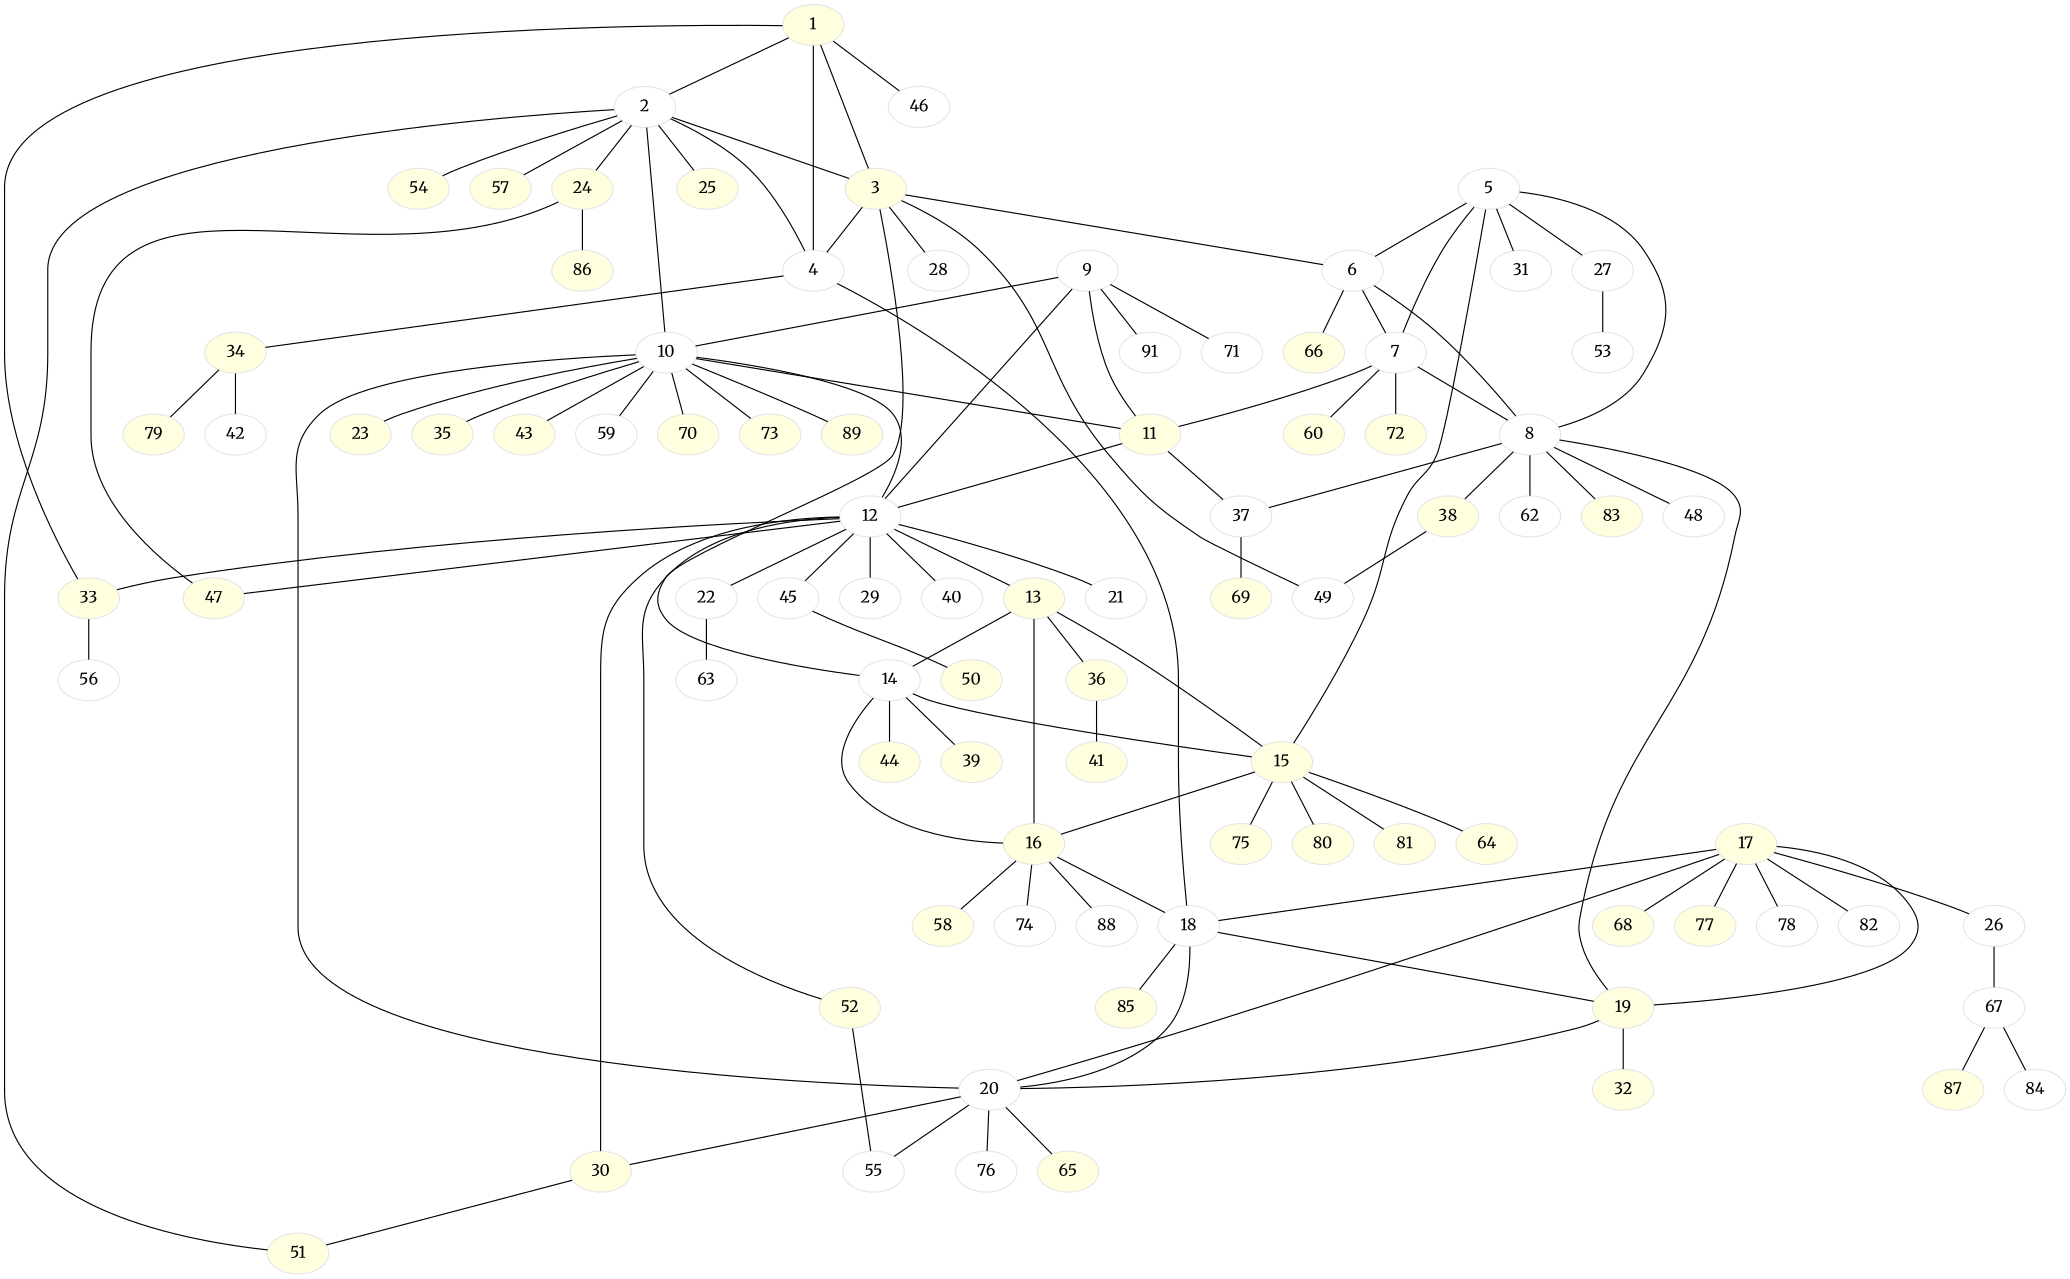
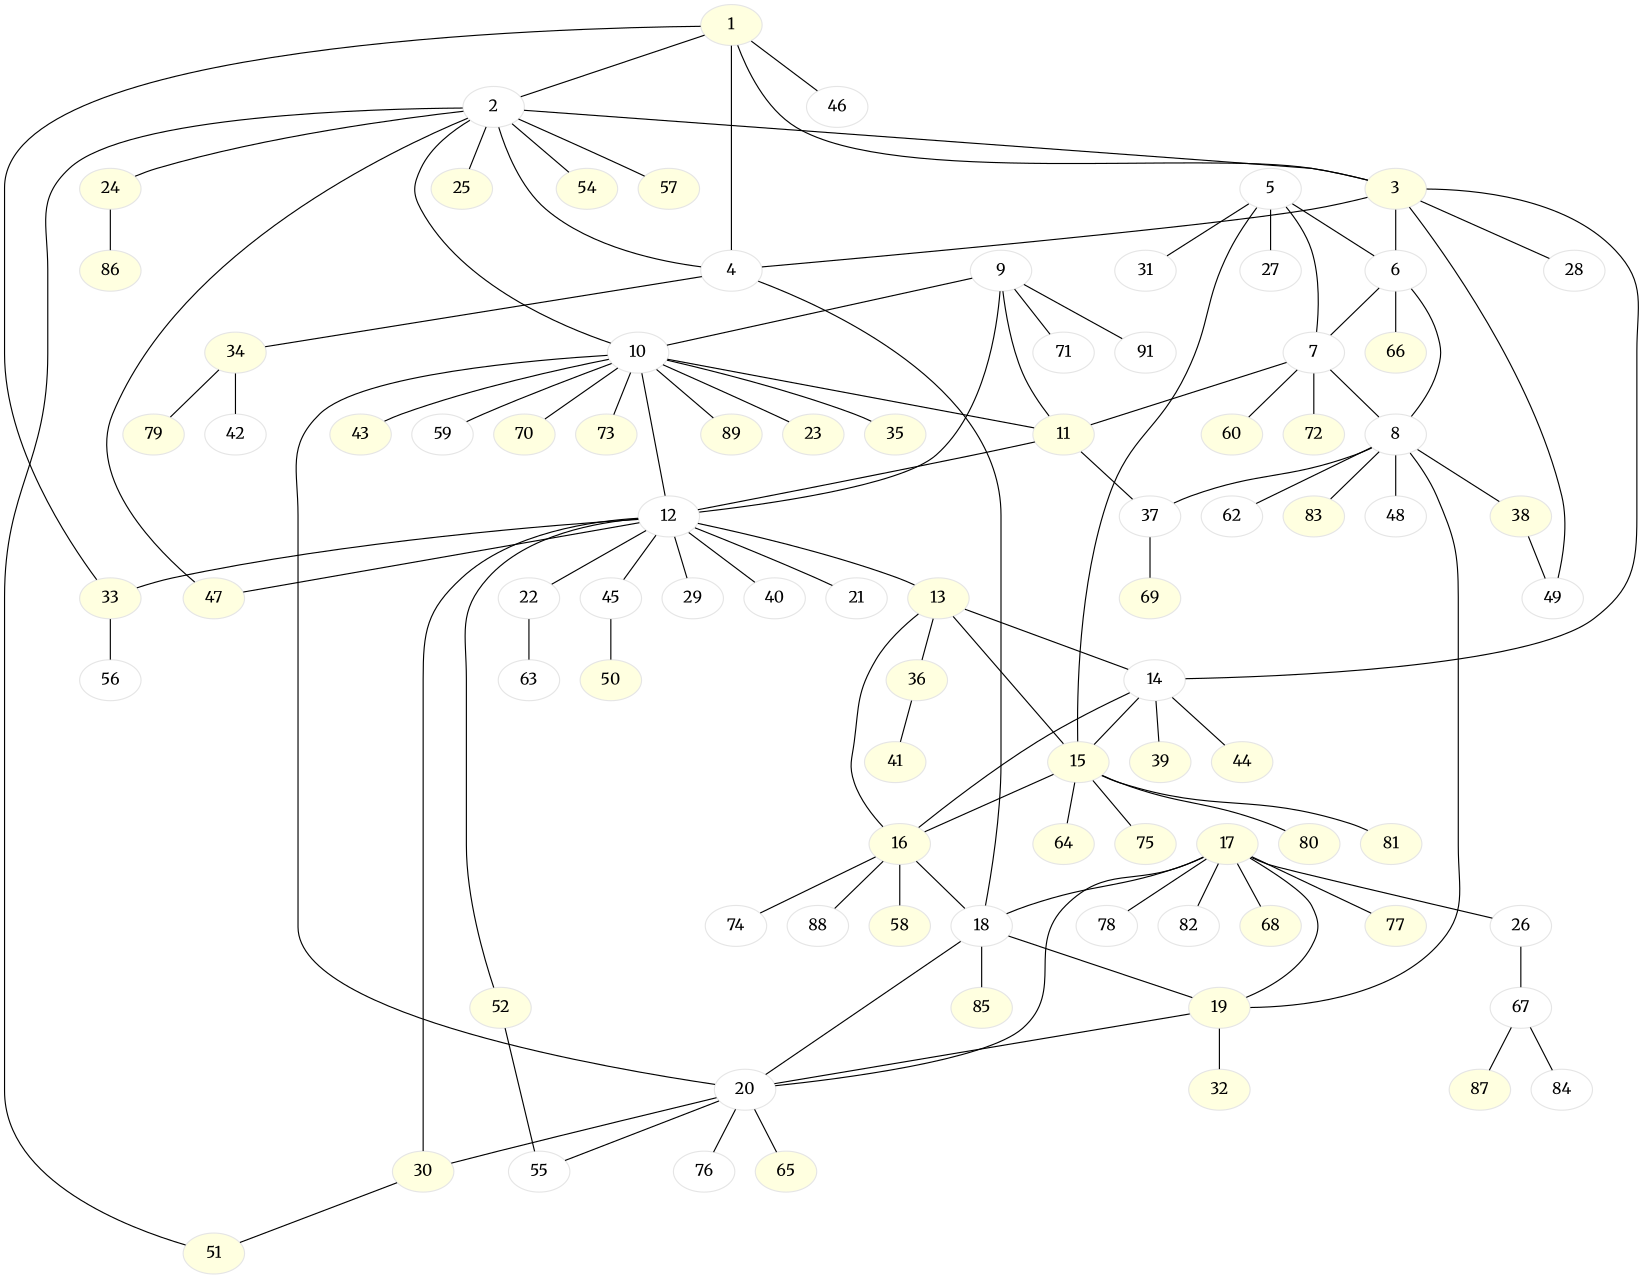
edge "24" -- "47": now "2" -- "47"
edge "5" -- "8": removed
node "53": removed
